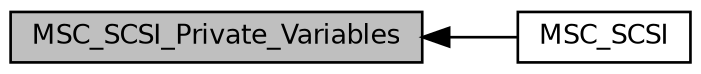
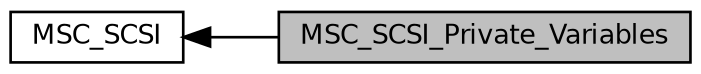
edge "MSC_SCSI" -> "MSC_SCSI_Private_Variables": reversed
